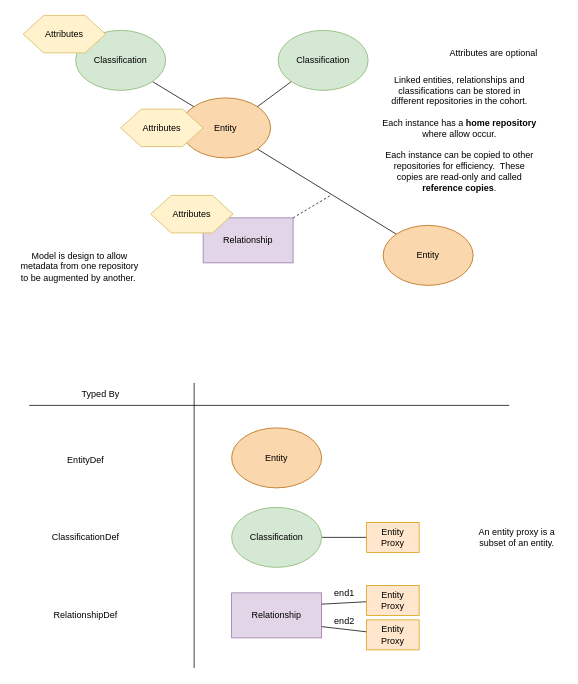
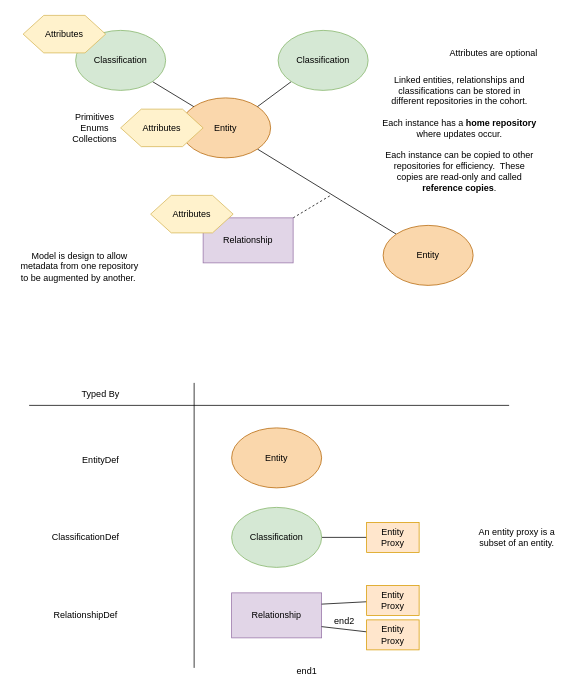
node "Primitives Enums Collections": added
node "Linked entities, relationships and classifications can be stored in different repositories in the cohort. Each instance has a home repository where allow occur. Each instance can be copied to other repositories for efficiency. These copies are read-only and called reference copies.": label "Linked entities, relationships and classifications can be stored in different repositories in the cohort. Each instance has a home repository where allow occur. Each instance can be copied to other repositories for efficiency. These copies are read-only and called reference copies." -> "Linked entities, relationships and classifications can be stored in different repositories in the cohort. Each instance has a home repository where updates occur. Each instance can be copied to other repositories for efficiency. These copies are read-only and called reference copies."
node "EntityDef": moved (85, 460) -> (100, 460)
node "end1": moved (344, 593) -> (306, 672)
